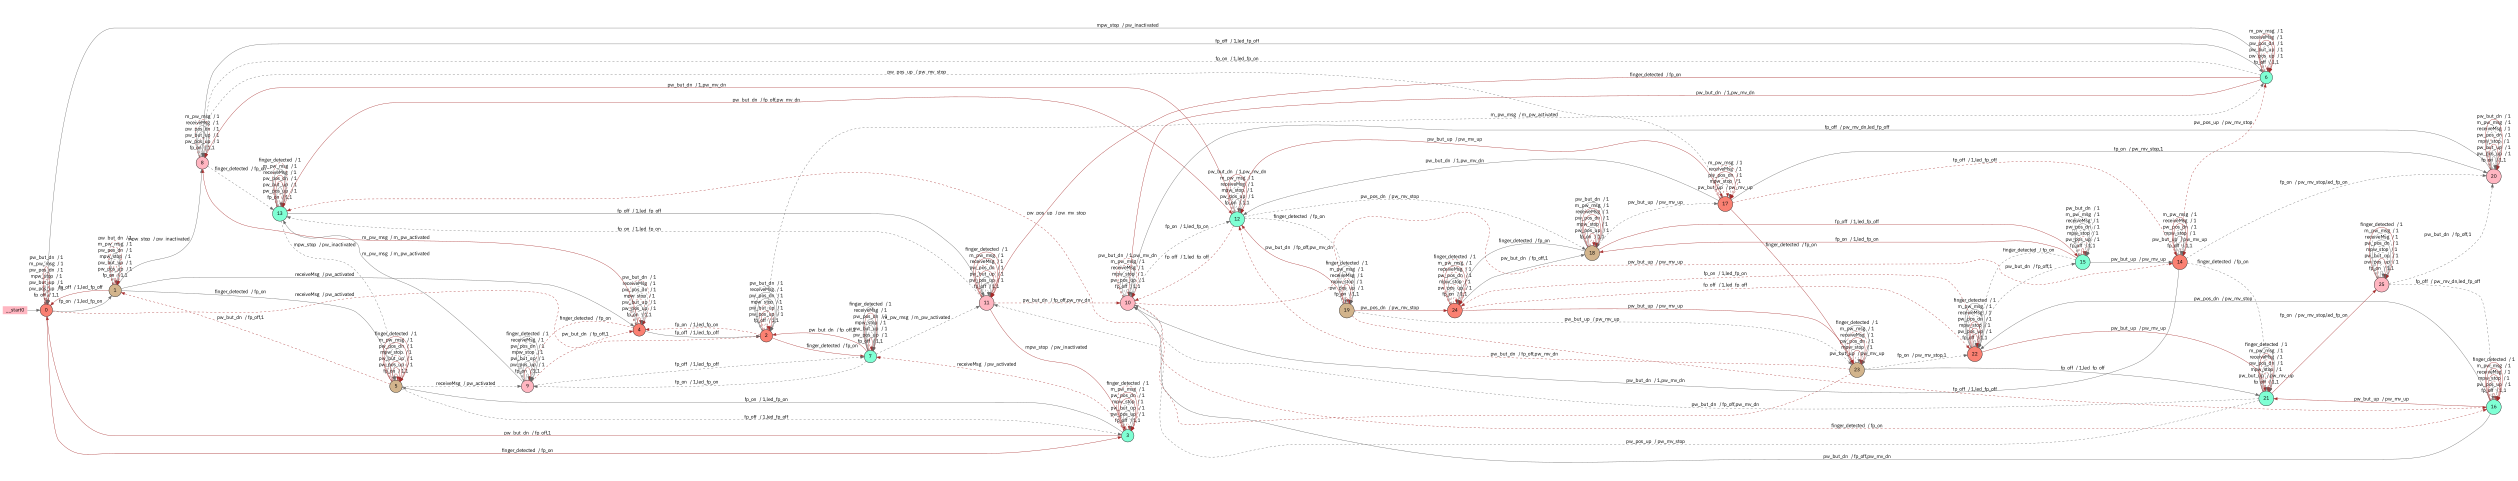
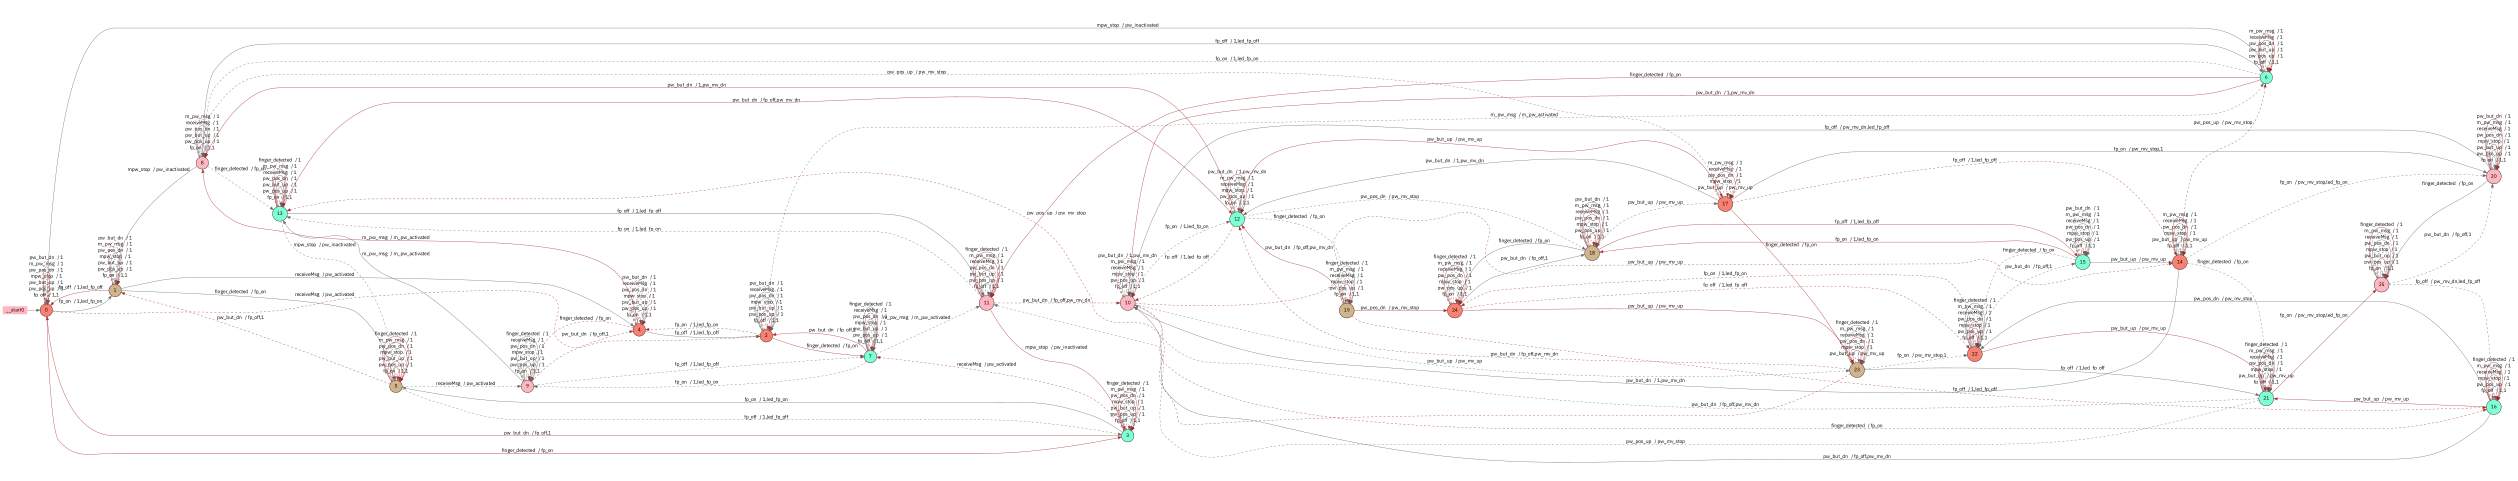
edge "20" -> "25": added, label "finger_detected   / fp_on"
edge "1" -> "8": reversed
edge "19" -> "23": now "10" -> "23"
